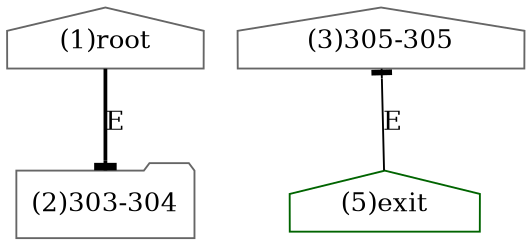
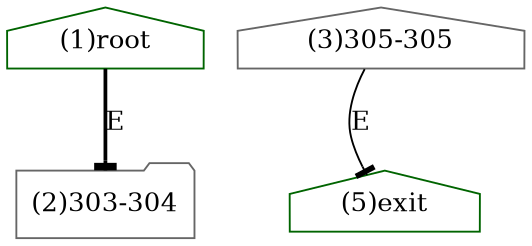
node "(1)root": color gray40 -> darkgreen
edge "(5)exit" -> "(3)305-305": reversed
